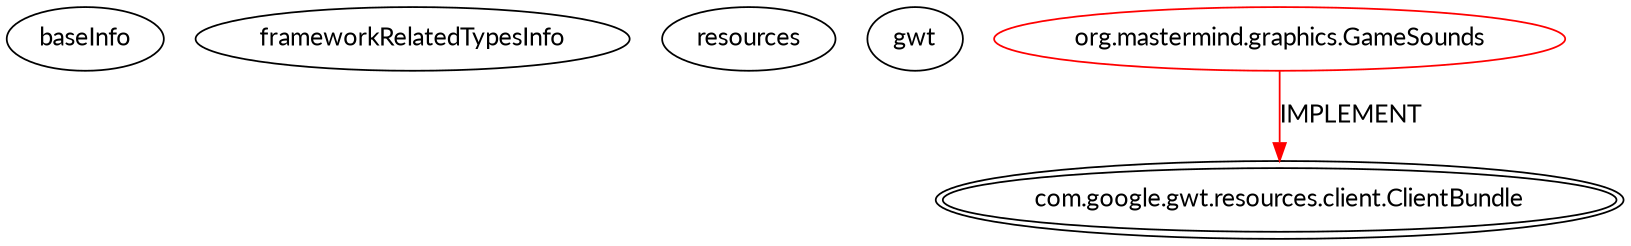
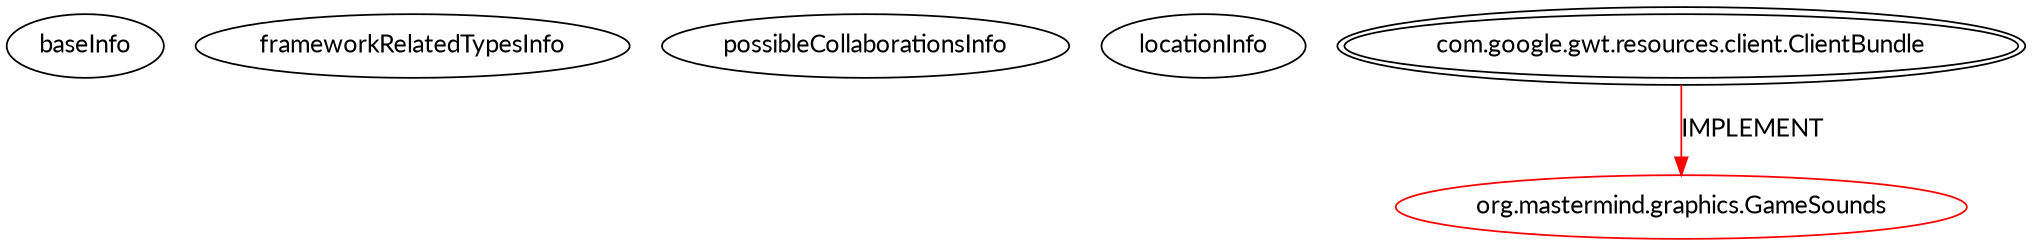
node "resources": label "resources" -> "possibleCollaborationsInfo"
node "gwt": label "gwt" -> "locationInfo"
edge "org.mastermind.graphics.GameSounds" -> "com.google.gwt.resources.client.ClientBundle": reversed
